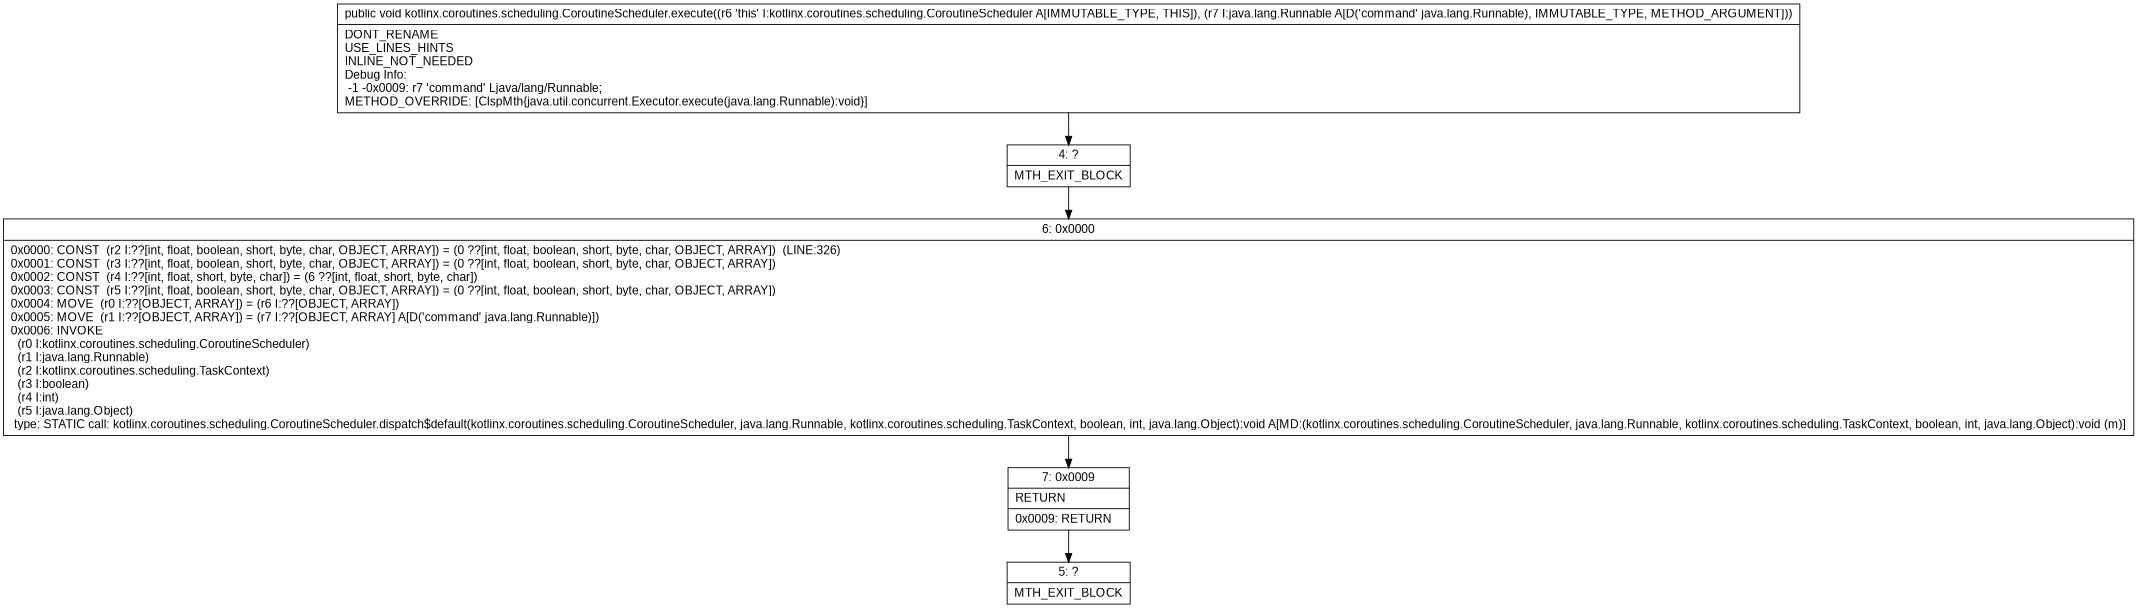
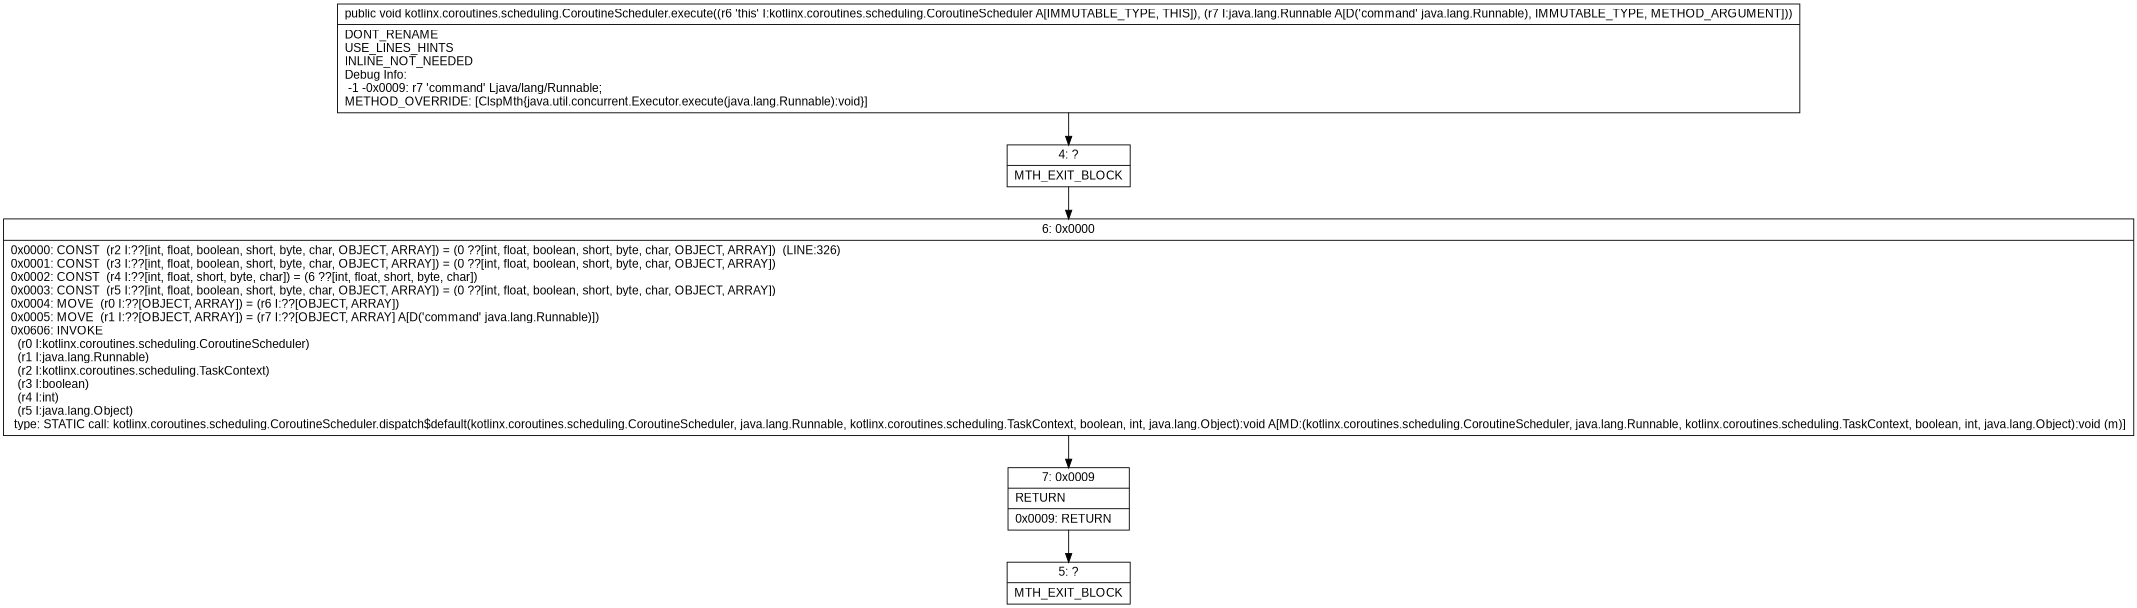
node "6: 0x0000": text "0x0006: INVOKE" -> "0x0606: INVOKE"
